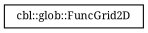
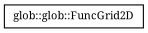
node "cbl::glob::FuncGrid2D": label "cbl::glob::FuncGrid2D" -> "glob::glob::FuncGrid2D"
